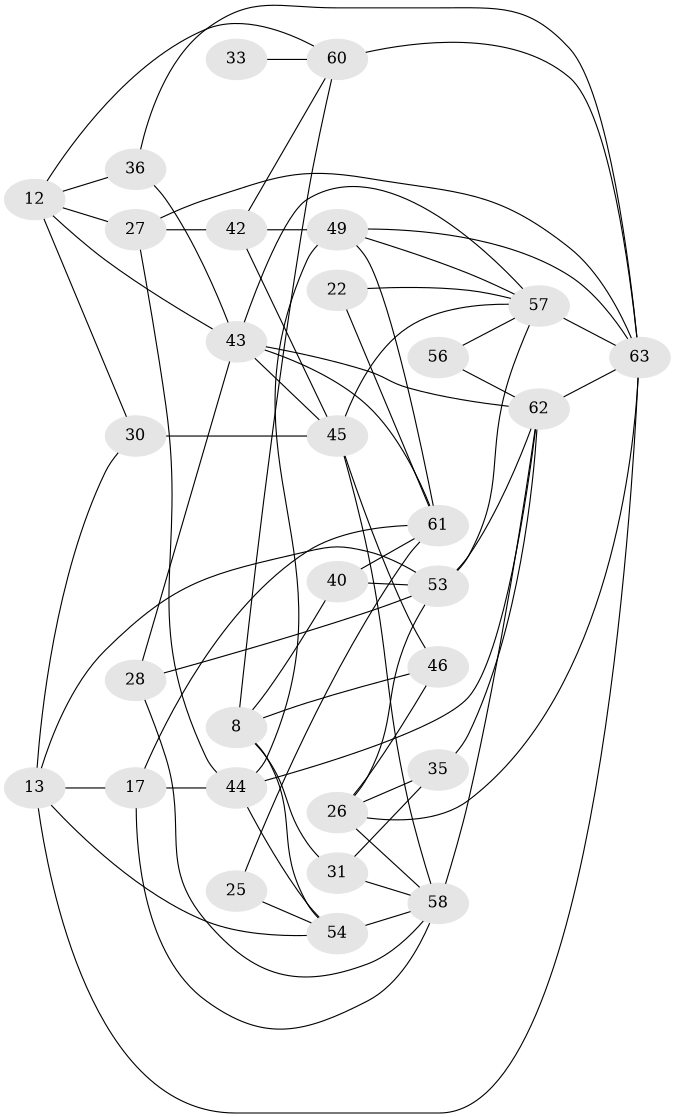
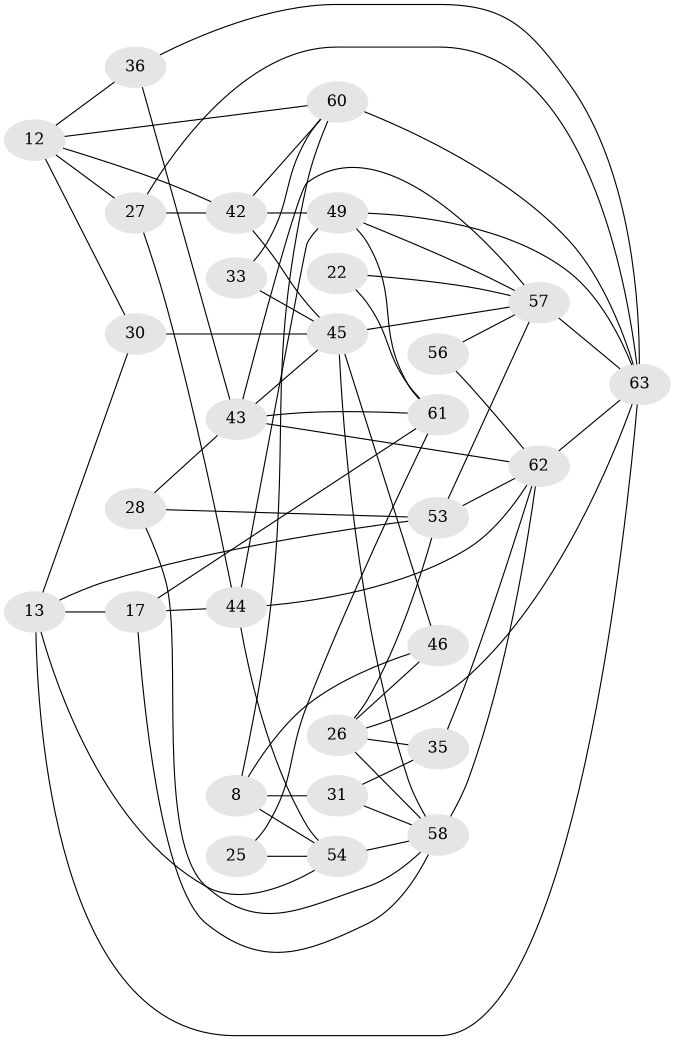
edge "12" -- "43": now "12" -- "42"
edge "33" -- "45": added
node "40": removed
